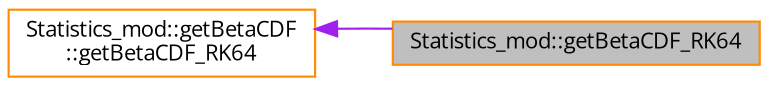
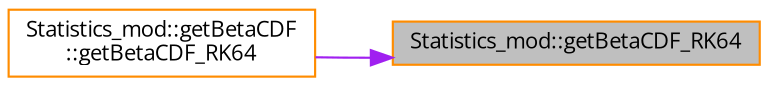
edge "Statistics_mod::getBetaCDF_RK64" -> "Statistics_mod::getBetaCDF ::getBetaCDF_RK64": reversed
